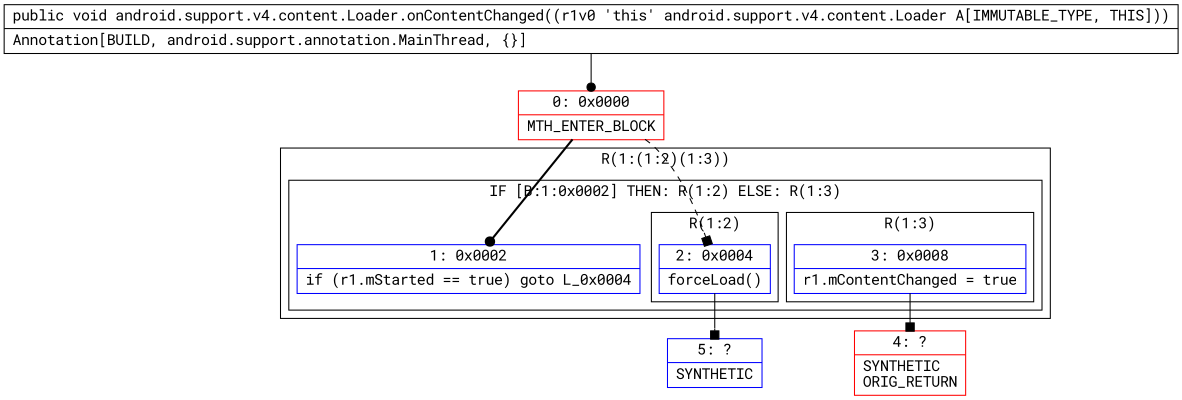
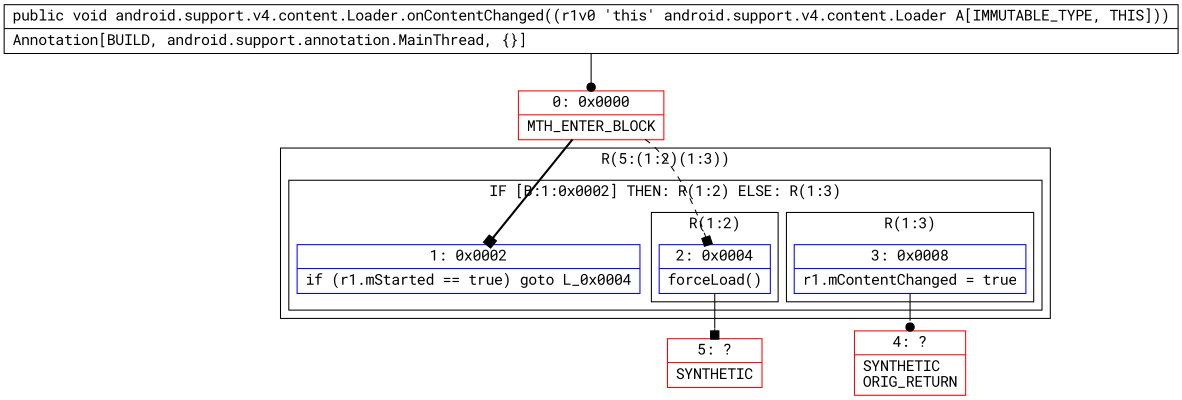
cluster "R(1:(1:2)(1:3))": label "R(1:(1:2)(1:3))" -> "R(5:(1:2)(1:3))"
edge "0: 0x0000" -> "1: 0x0002": arrowhead dot -> box
edge "3: 0x0008" -> "4: ?": arrowhead box -> dot
node "5: ?": color blue -> red
